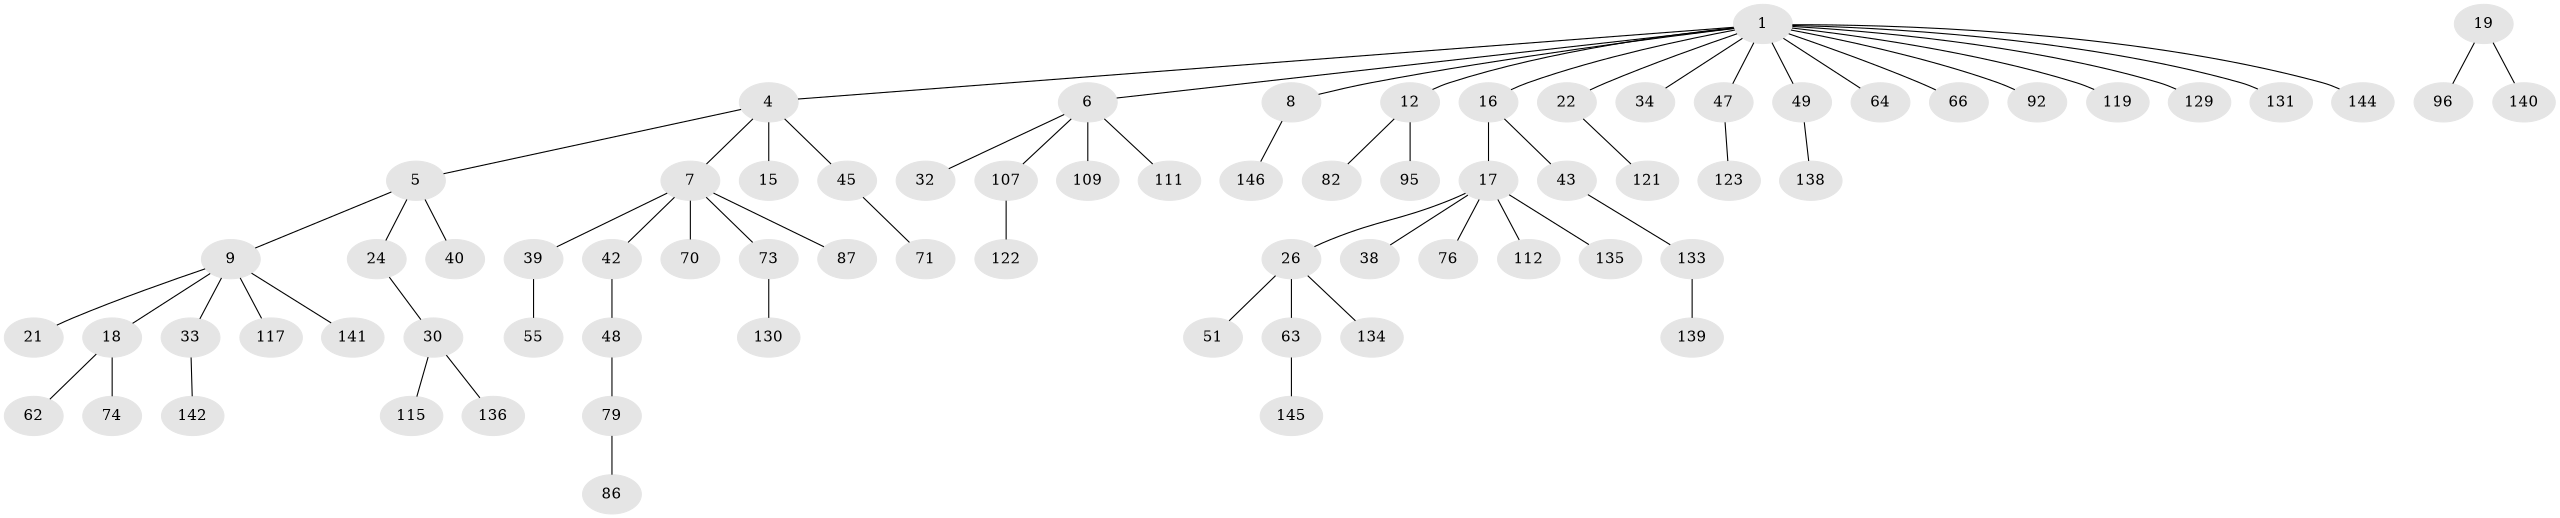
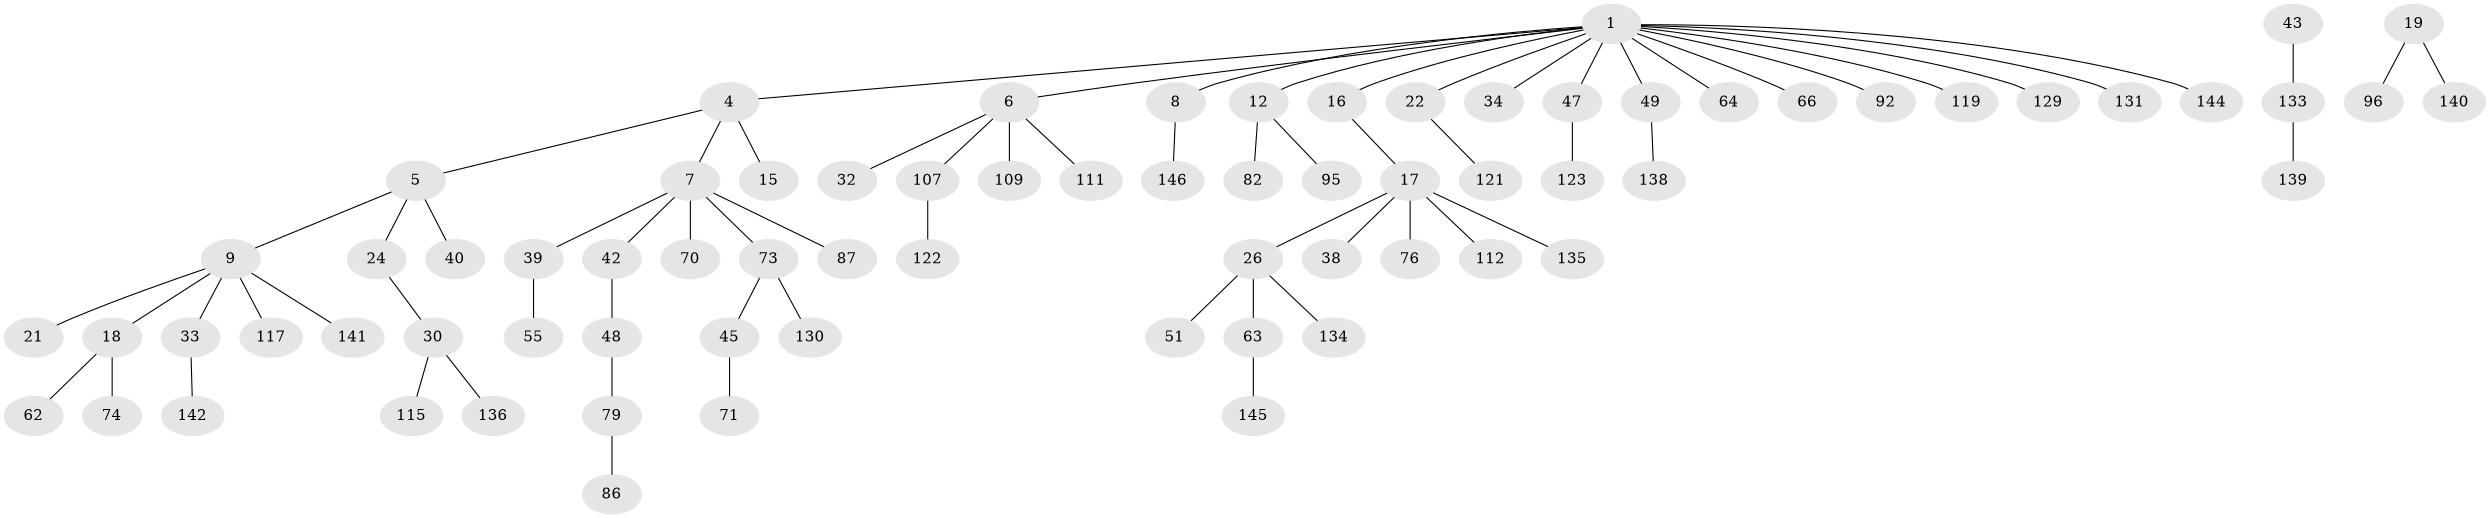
edge "4" -- "45": now "73" -- "45"
edge "16" -- "43": removed
